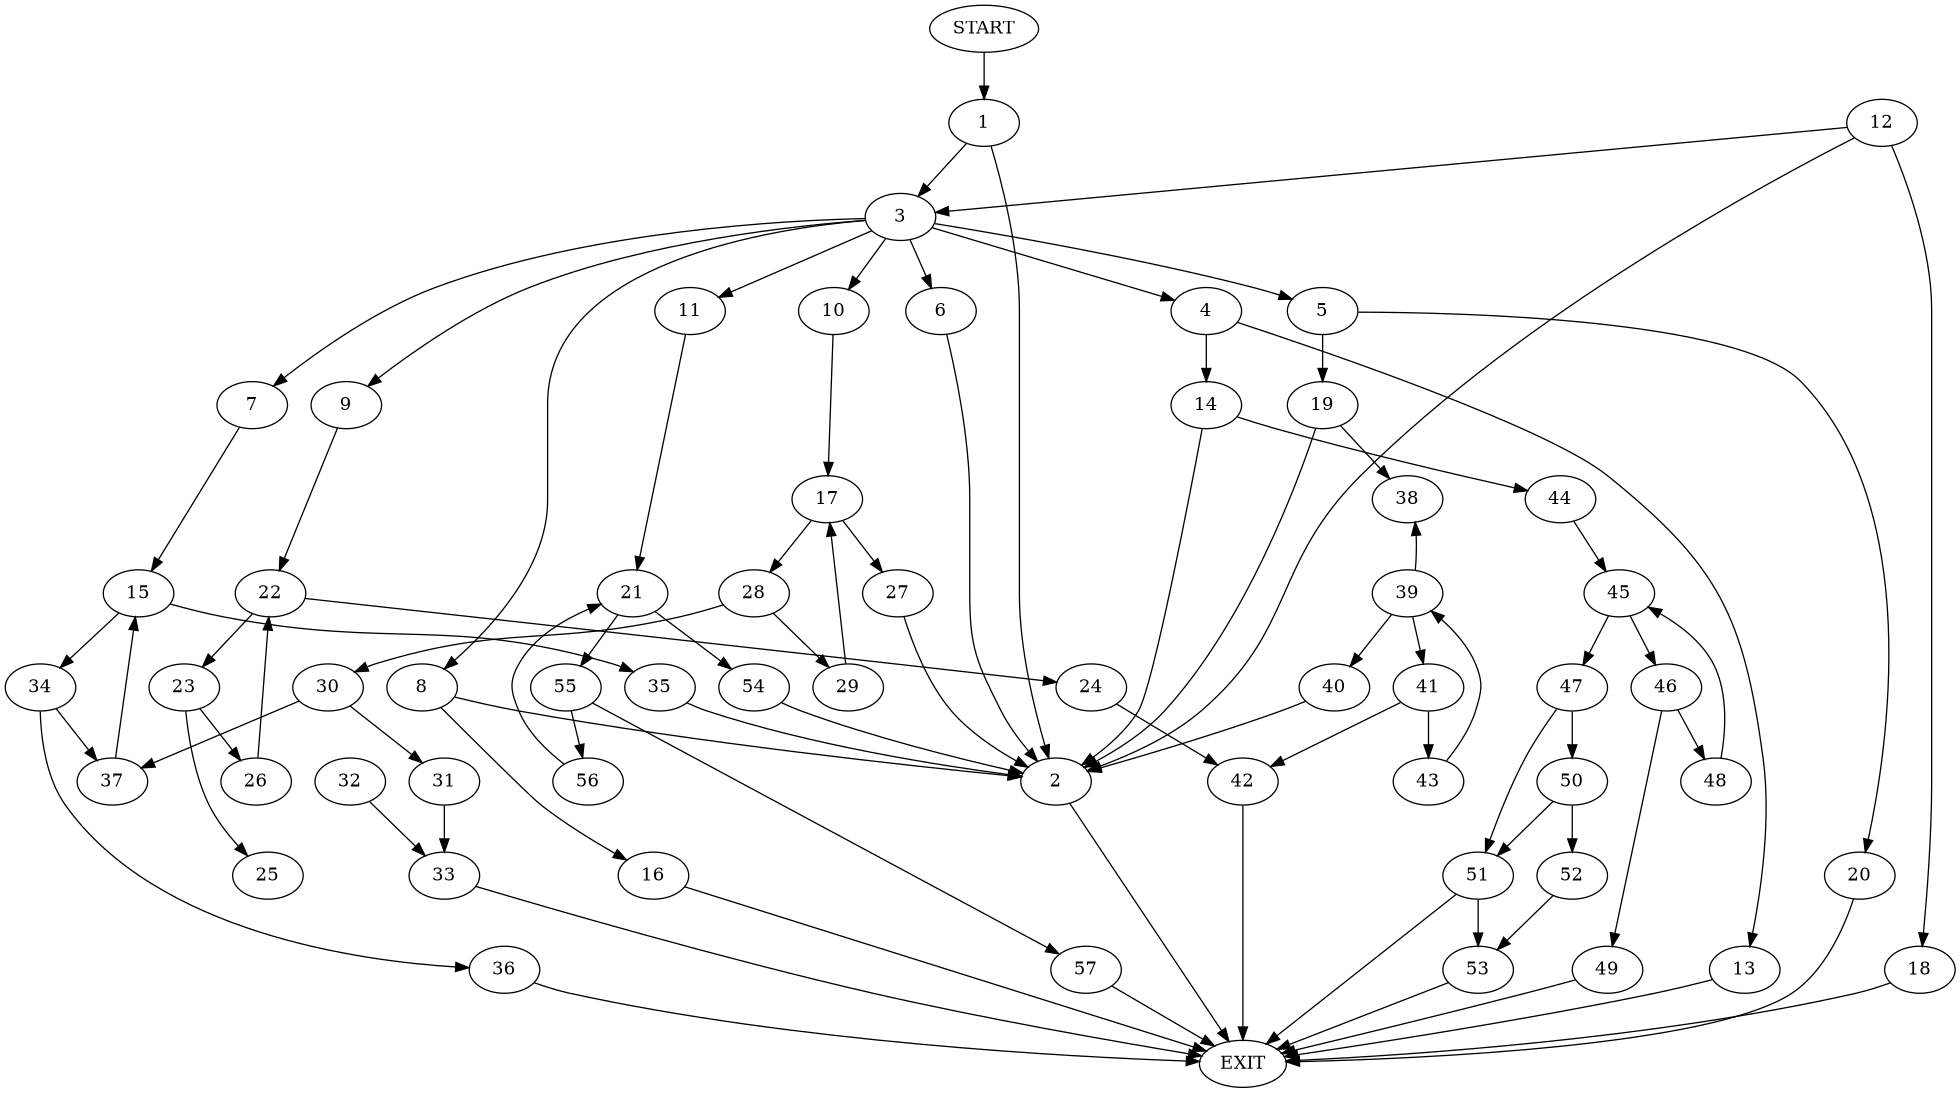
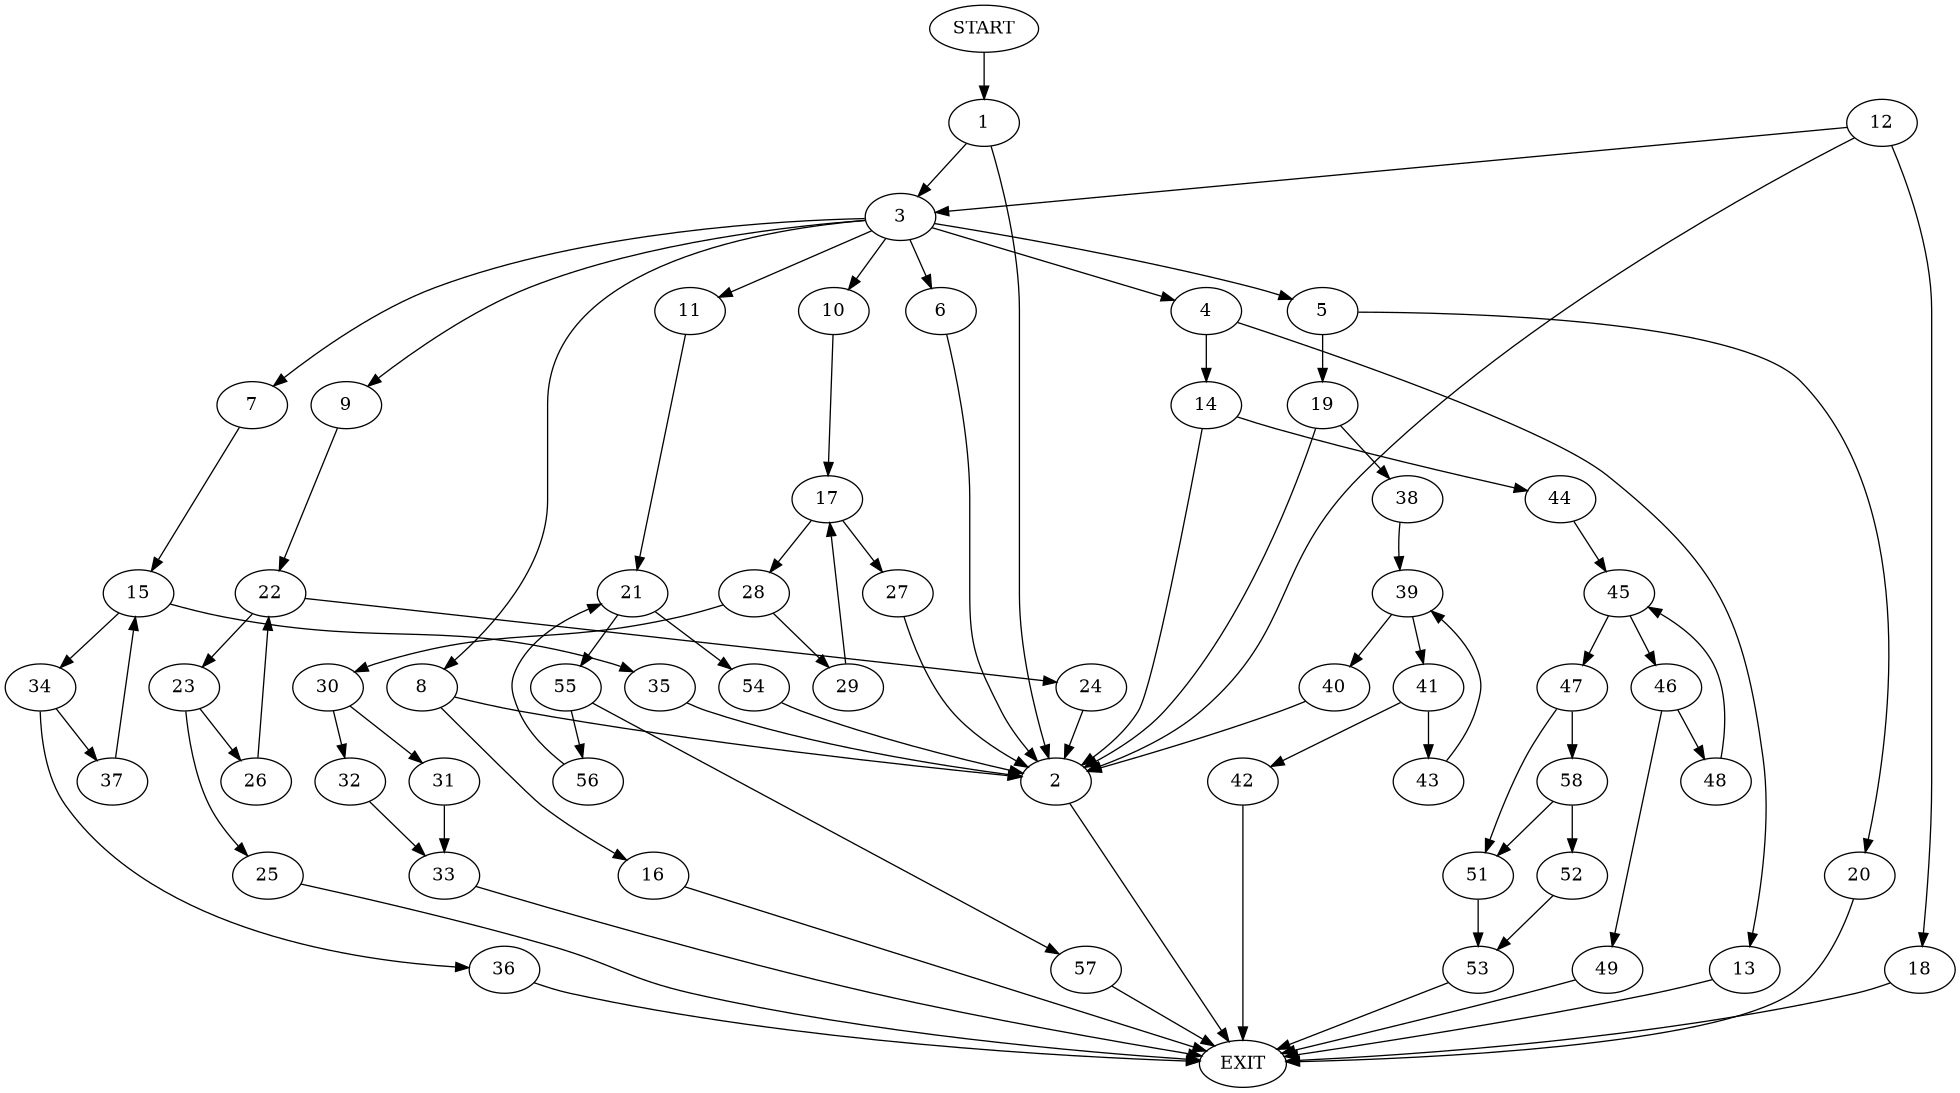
edge "39" -> "38": reversed
edge "30" -> "37": now "30" -> "32"
edge "24" -> "42": now "24" -> "2"
node "50": label "50" -> "58"
edge "51" -> "EXIT": now "25" -> "EXIT"
